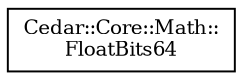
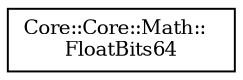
node "Cedar::Core::Math:: FloatBits64": label "Cedar::Core::Math:: FloatBits64" -> "Core::Core::Math:: FloatBits64"
